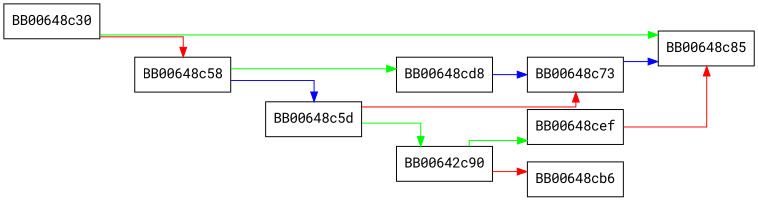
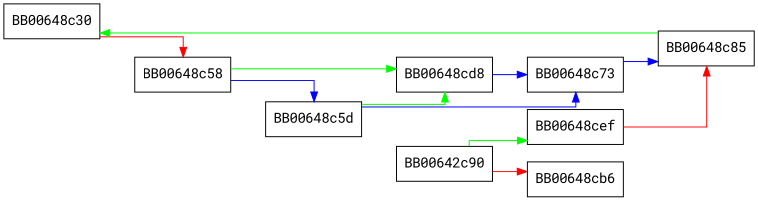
edge "BB00648c30" -> "BB00648c85": reversed
edge "BB00648c5d" -> "BB00648c73": color red -> blue
edge "BB00648c5d" -> "BB00642c90": now "BB00648c5d" -> "BB00648cd8"
